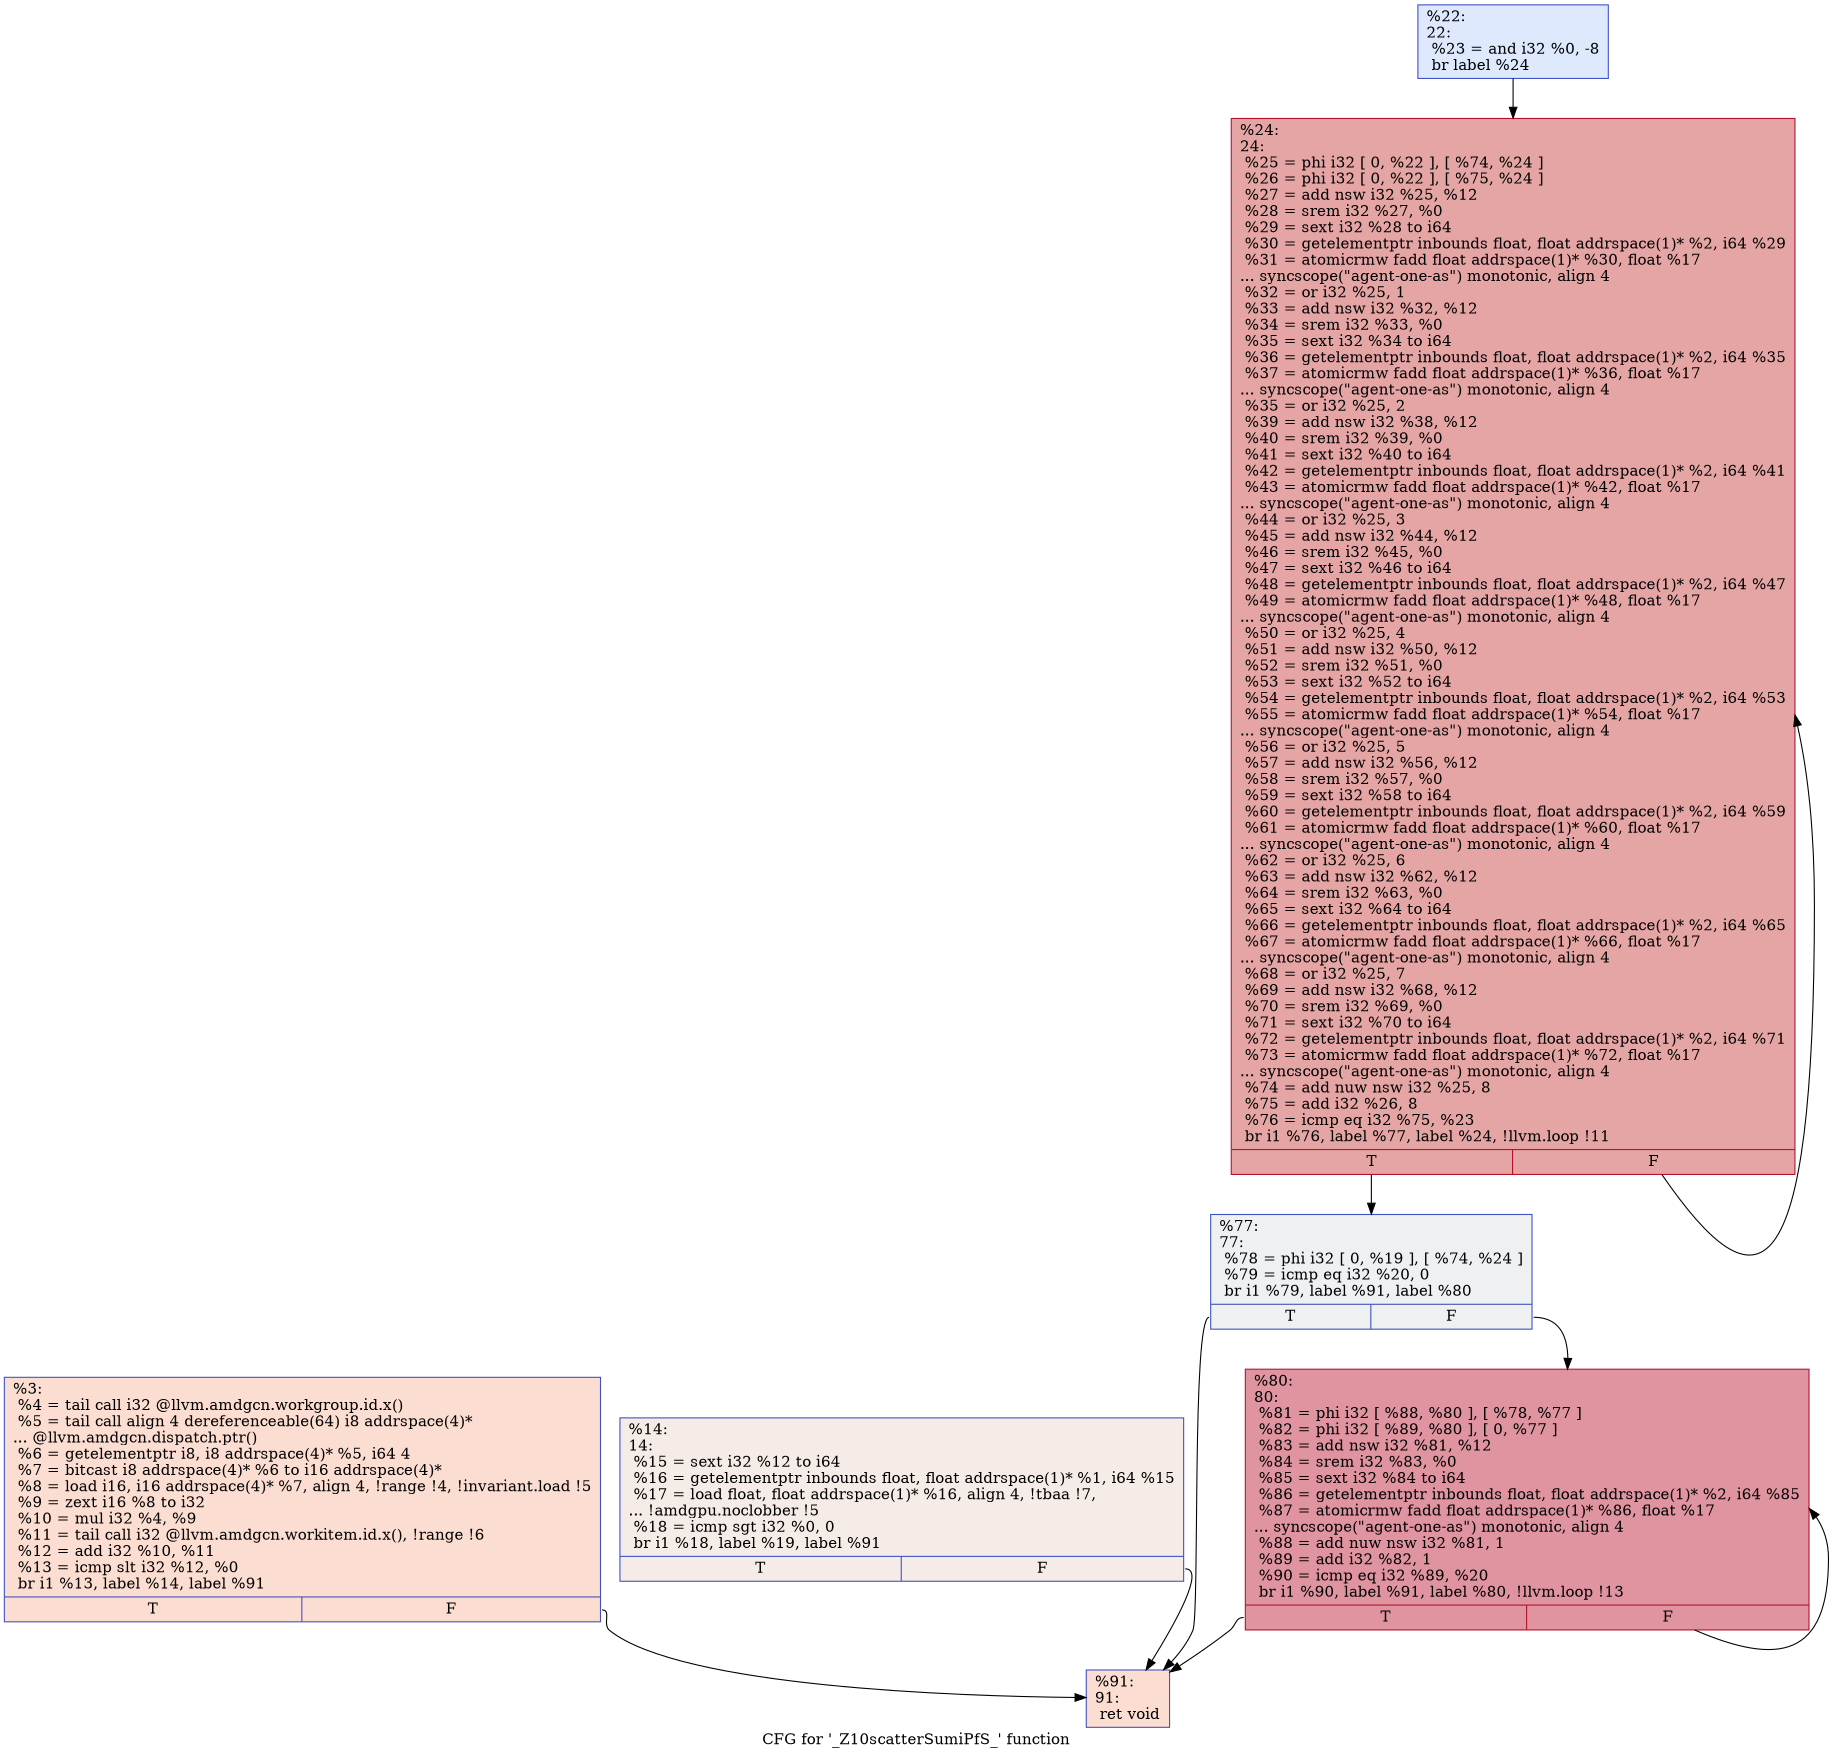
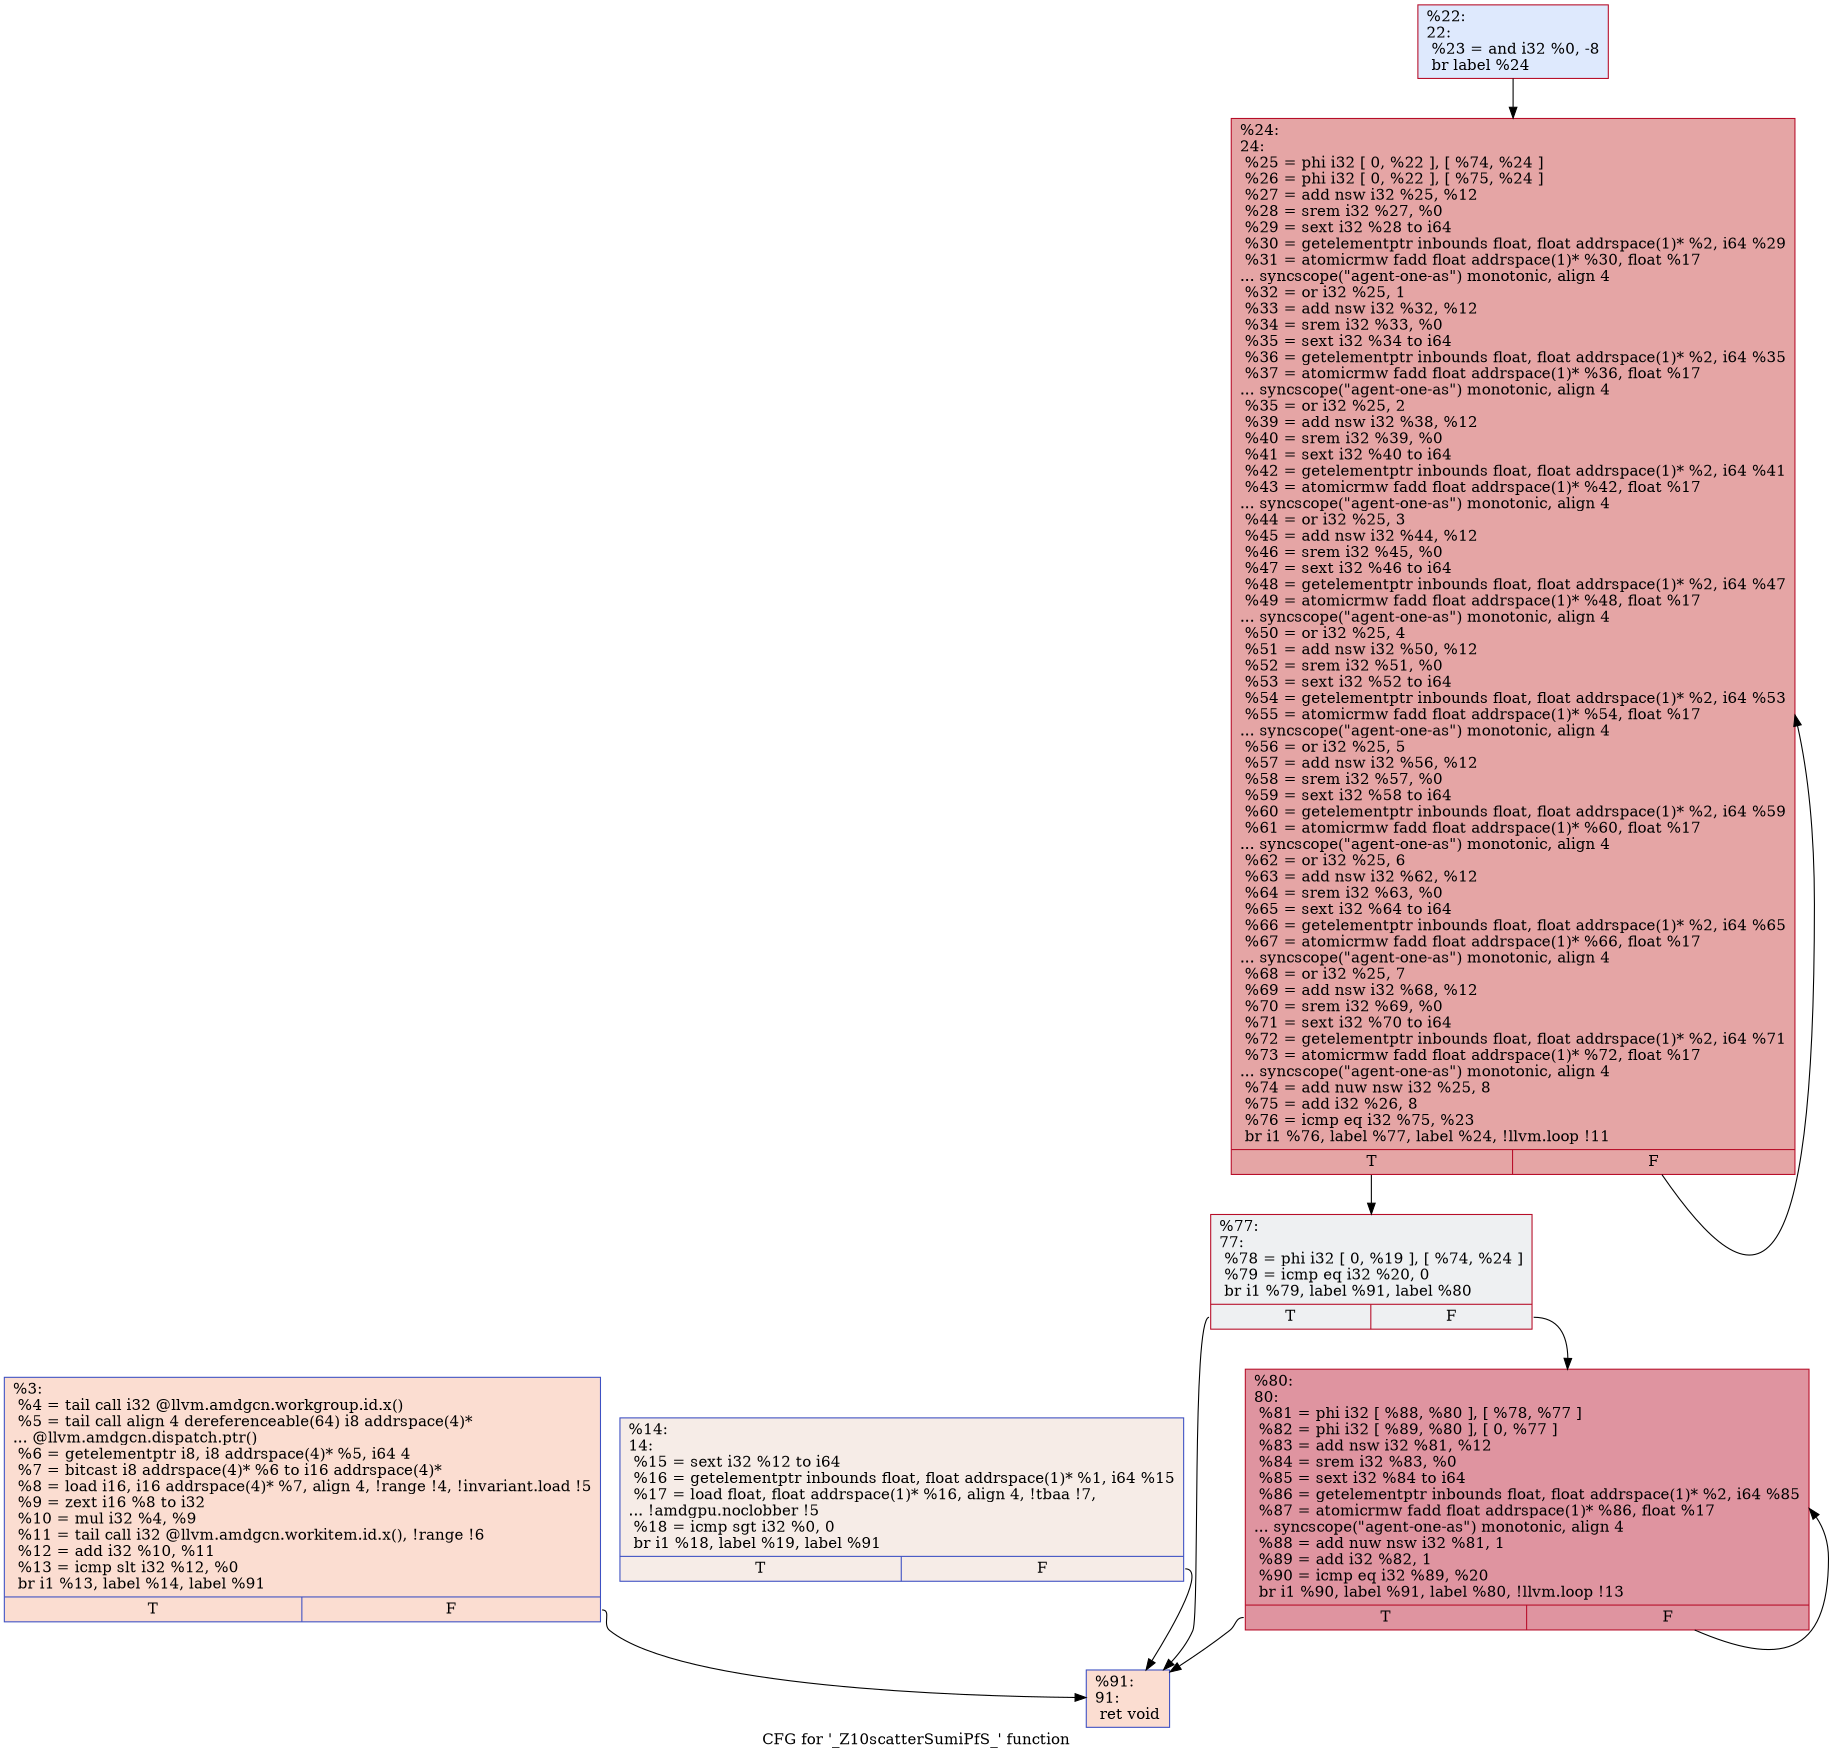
node "%22:": color #3d50c3ff -> #b70d28ff
node "%77:": color #3d50c3ff -> #b70d28ff
